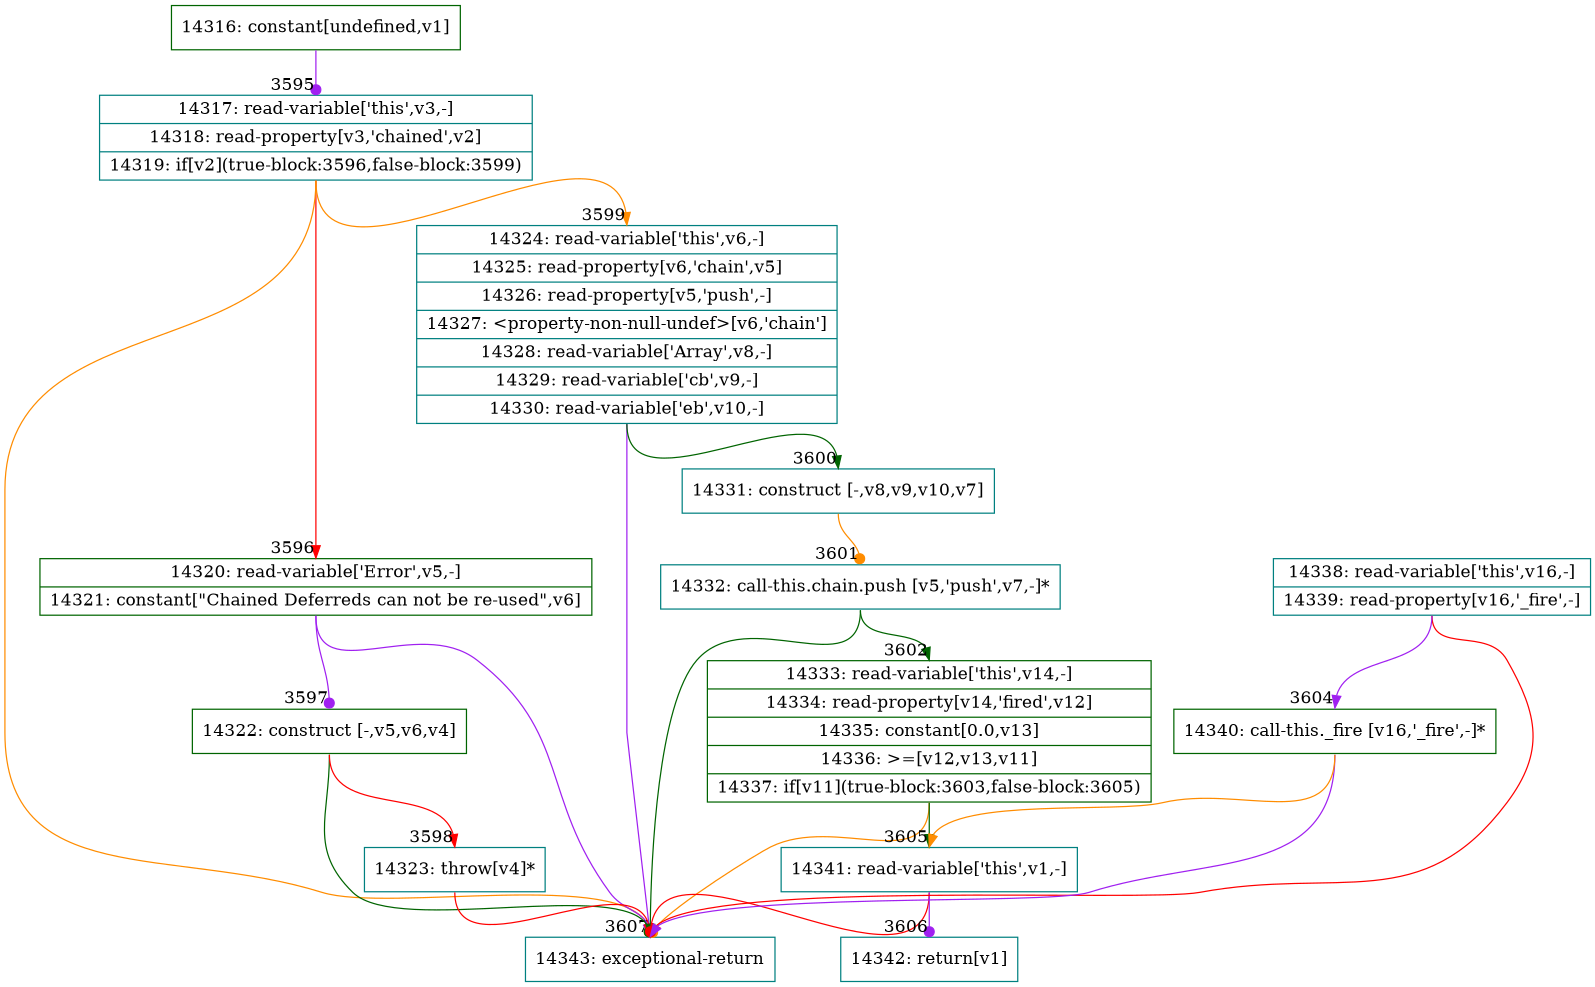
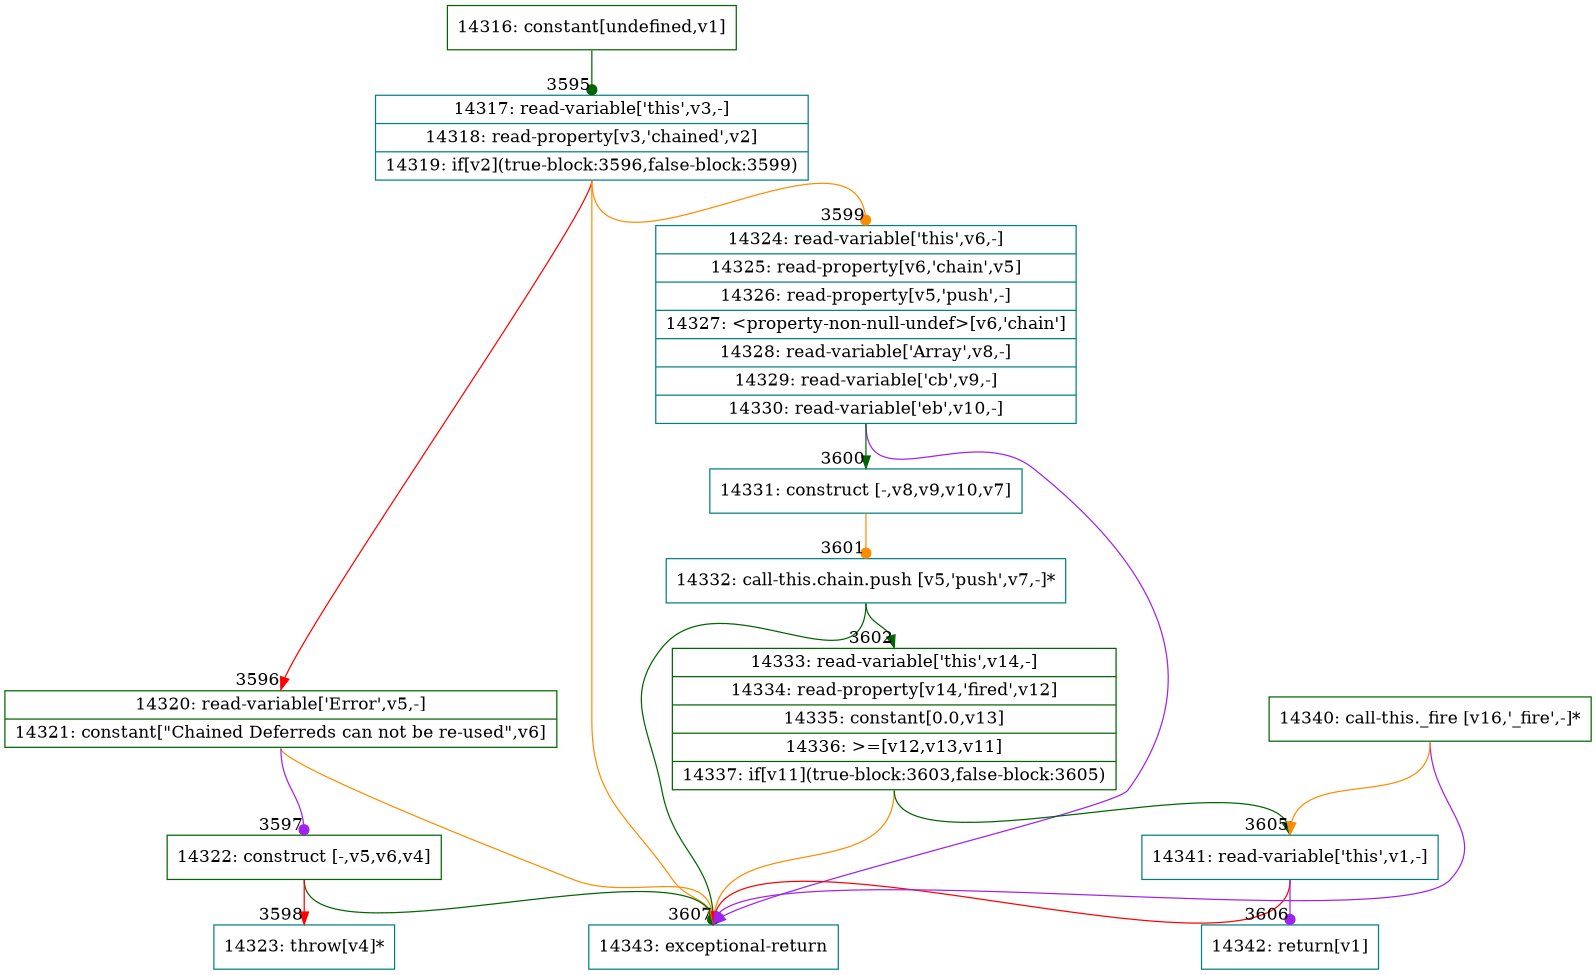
edge "14316: constant[undefined,v1]" -> "14317: read-variable['this',v3,-]": color purple -> darkgreen
edge "14317: read-variable['this',v3,-]" -> "14324: read-variable['this',v6,-]": arrowhead normal -> dot
node "14338: read-variable['this',v16,-]": removed
edge "14320: read-variable['Error',v5,-]" -> "14343: exceptional-return": color purple -> darkorange
edge "14333: read-variable['this',v14,-]" -> "14343: exceptional-return": arrowhead dot -> normal
edge "14323: throw[v4]*" -> "14343: exceptional-return": removed
edge "14341: read-variable['this',v1,-]" -> "14343: exceptional-return": arrowhead dot -> normal
